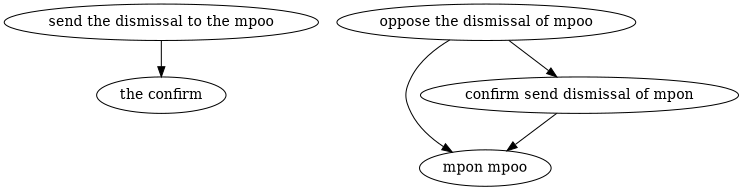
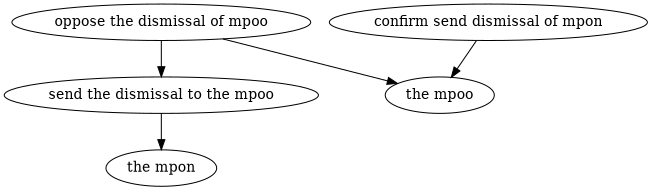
edge "oppose the dismissal of mpoo" -> "confirm send dismissal of mpon": now "oppose the dismissal of mpoo" -> "send the dismissal to the mpoo"
node "the confirm": label "the confirm" -> "the mpon"
node "mpon mpoo": label "mpon mpoo" -> "the mpoo"
